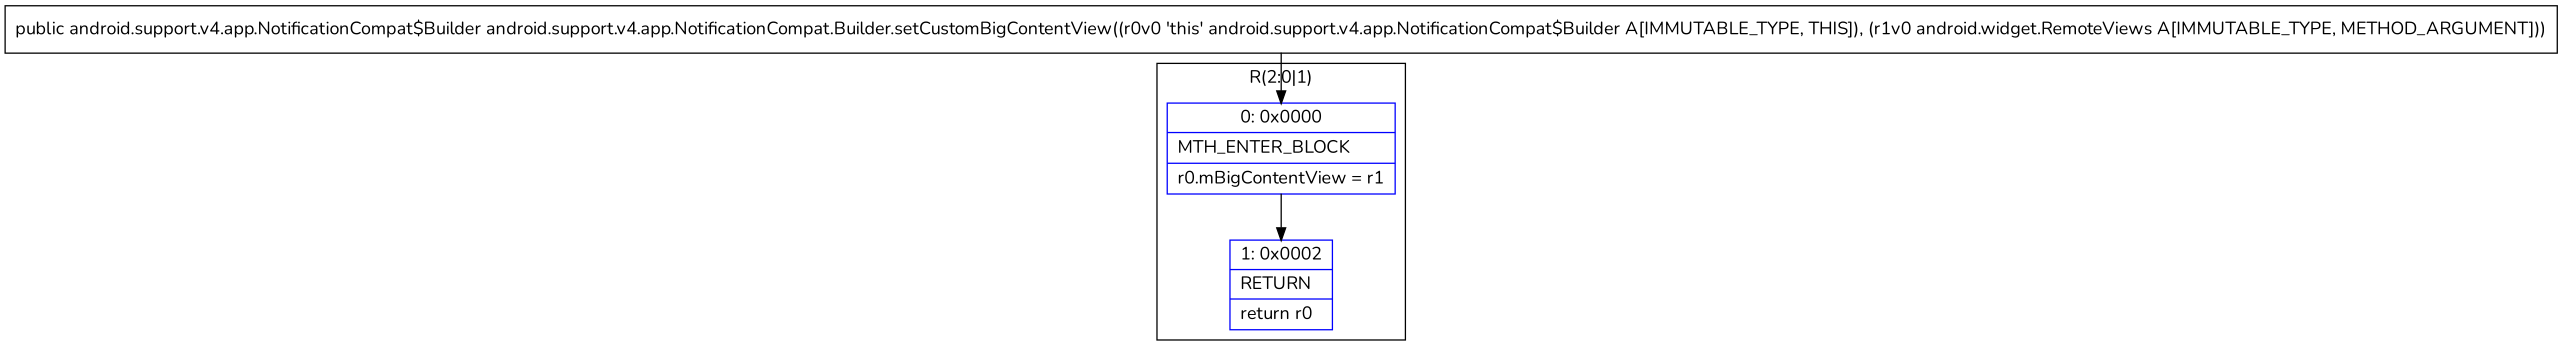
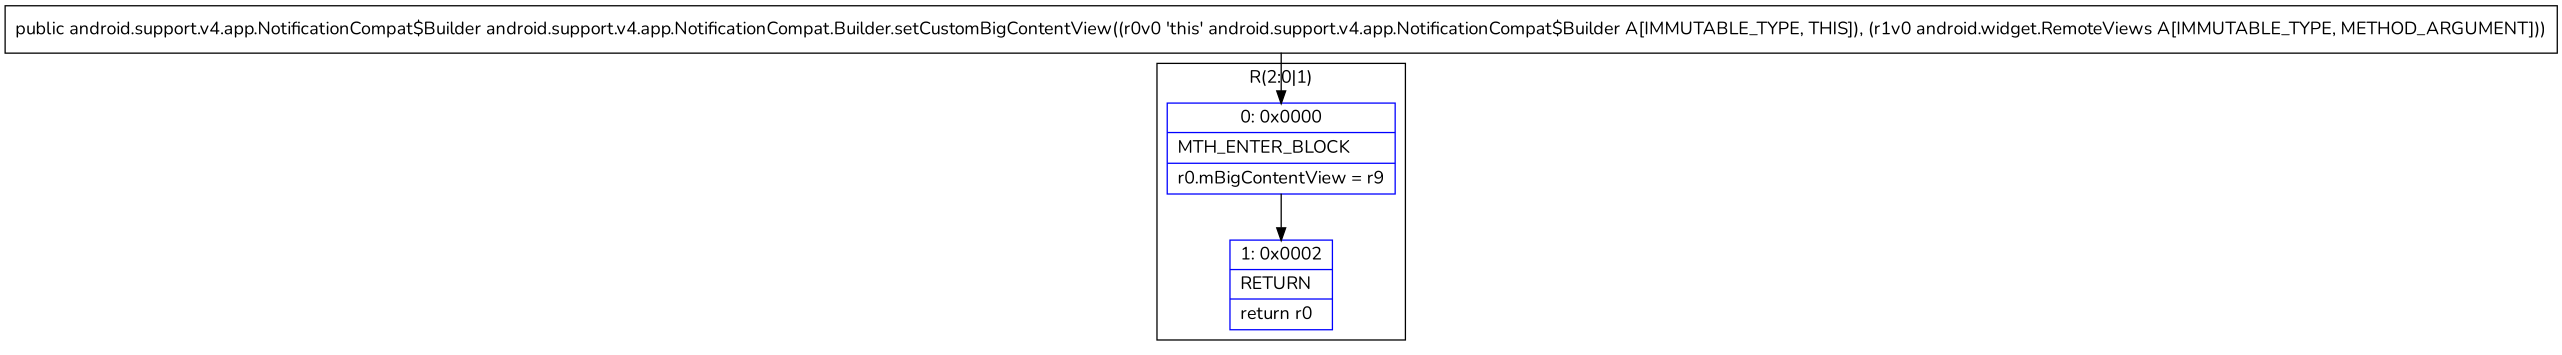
node "0: 0x0000": text "r0.mBigContentView = r1" -> "r0.mBigContentView = r9"
